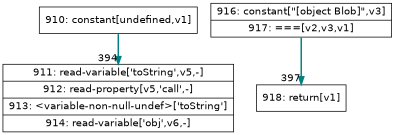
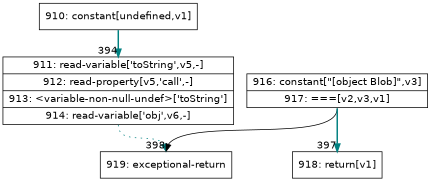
node "919: exceptional-return": added
